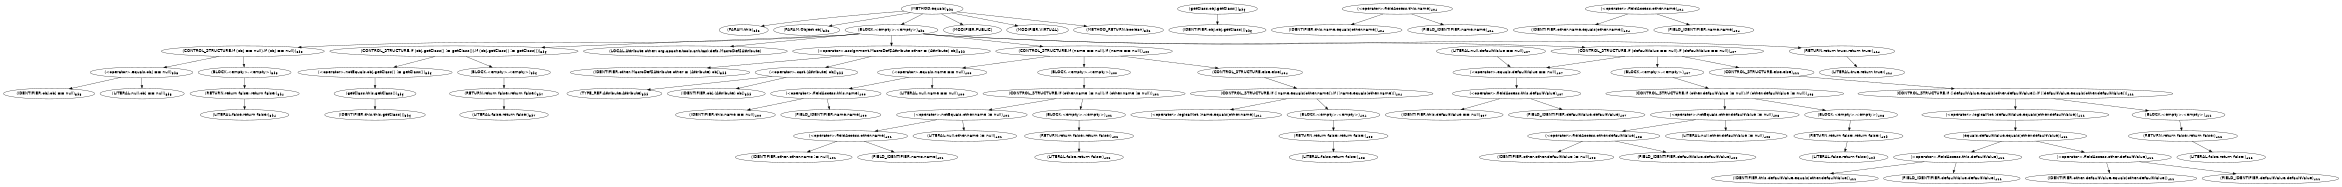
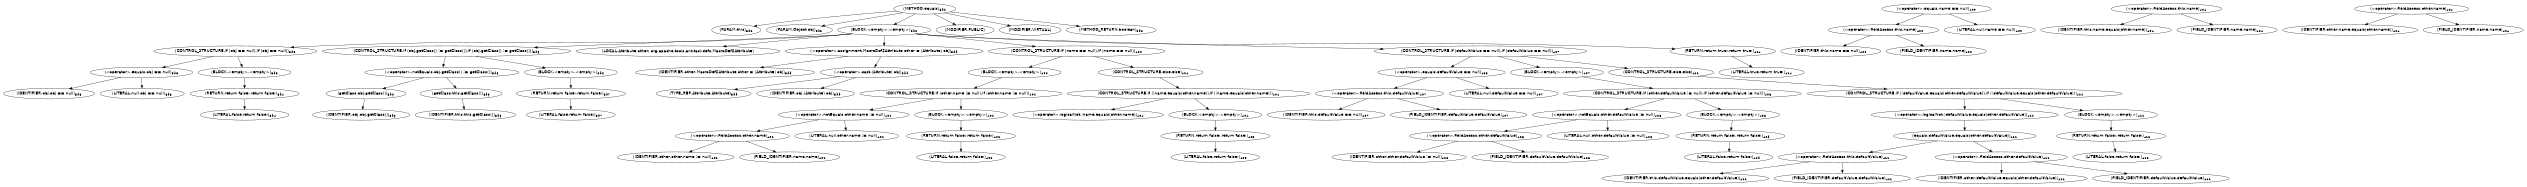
edge "(LITERAL,null,defaultValue == null)" -> "(<operator>.equals,defaultValue == null)": reversed
edge "(CONTROL_STRUCTURE,if (name == null),if (name == null))" -> "(<operator>.equals,name == null)": removed
node "(<operator>.equals,defaultValue == null)": text "407" -> "403"
edge "(<operator>.notEquals,obj.getClass() != getClass())" -> "(getClass,obj.getClass())": added
node "(IDENTIFIER,this,defaultValue == null)": text "807" -> "407"
